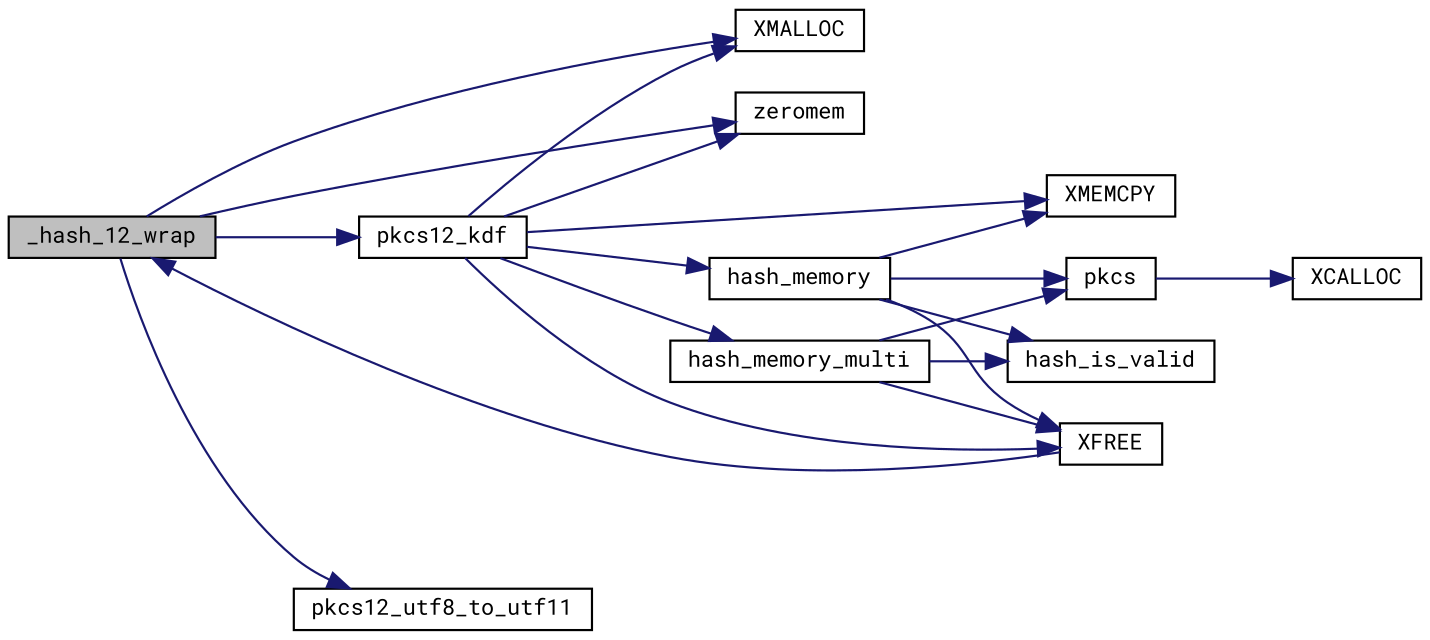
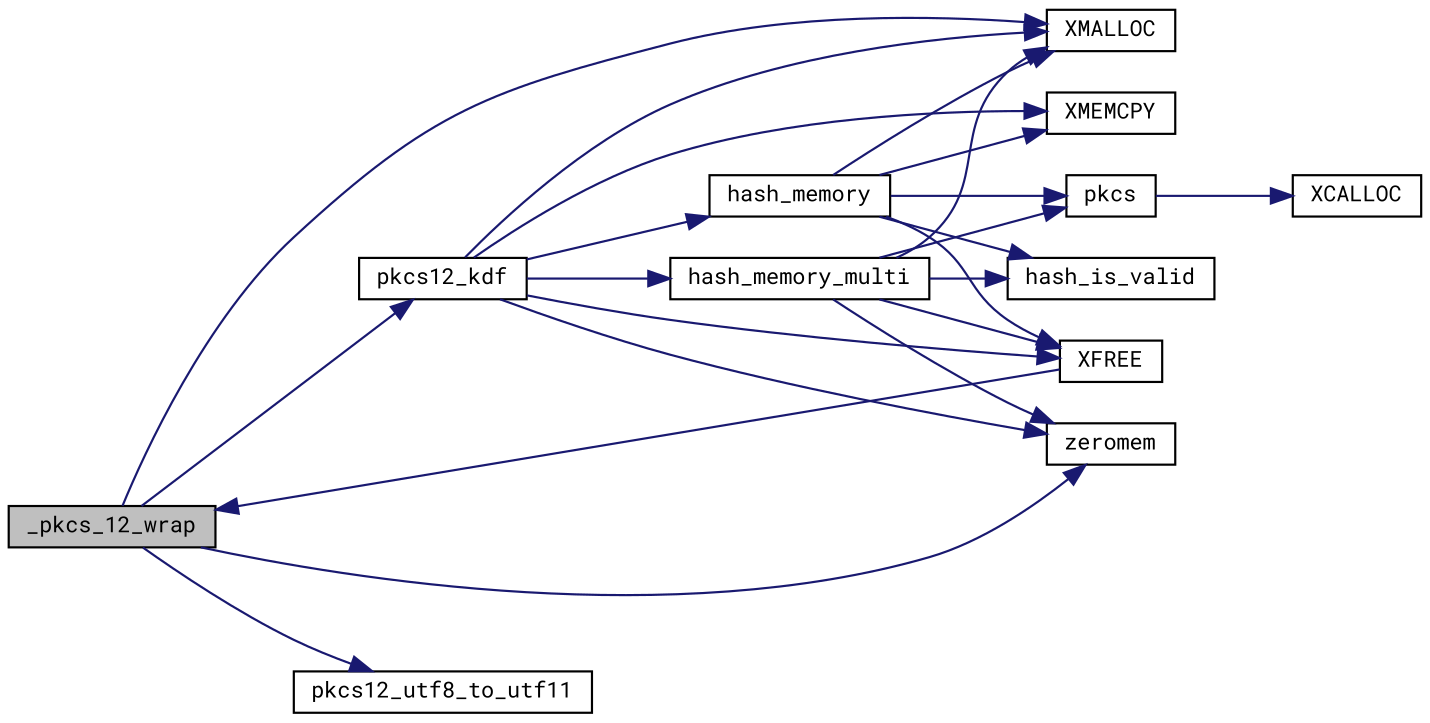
edge "hash_memory" -> "XMALLOC": added
edge "hash_memory_multi" -> "XMALLOC": added
node "_hash_12_wrap": label "_hash_12_wrap" -> "_pkcs_12_wrap"
edge "hash_memory_multi" -> "zeromem": added
